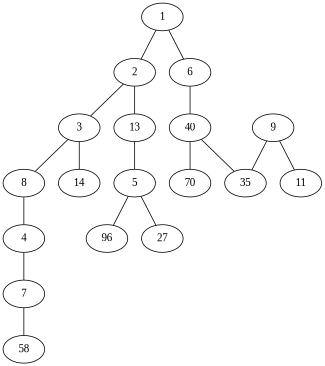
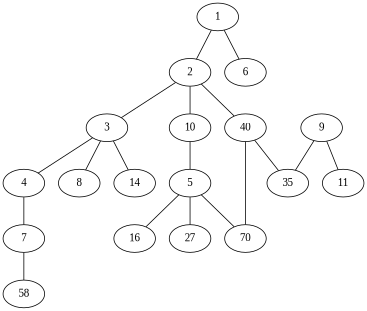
edge "6" -- "40": now "2" -- "40"
node "13": label "13" -> "10"
edge "8" -- "4": now "3" -- "4"
edge "5" -- "70": added
node "96": label "96" -> "16"
